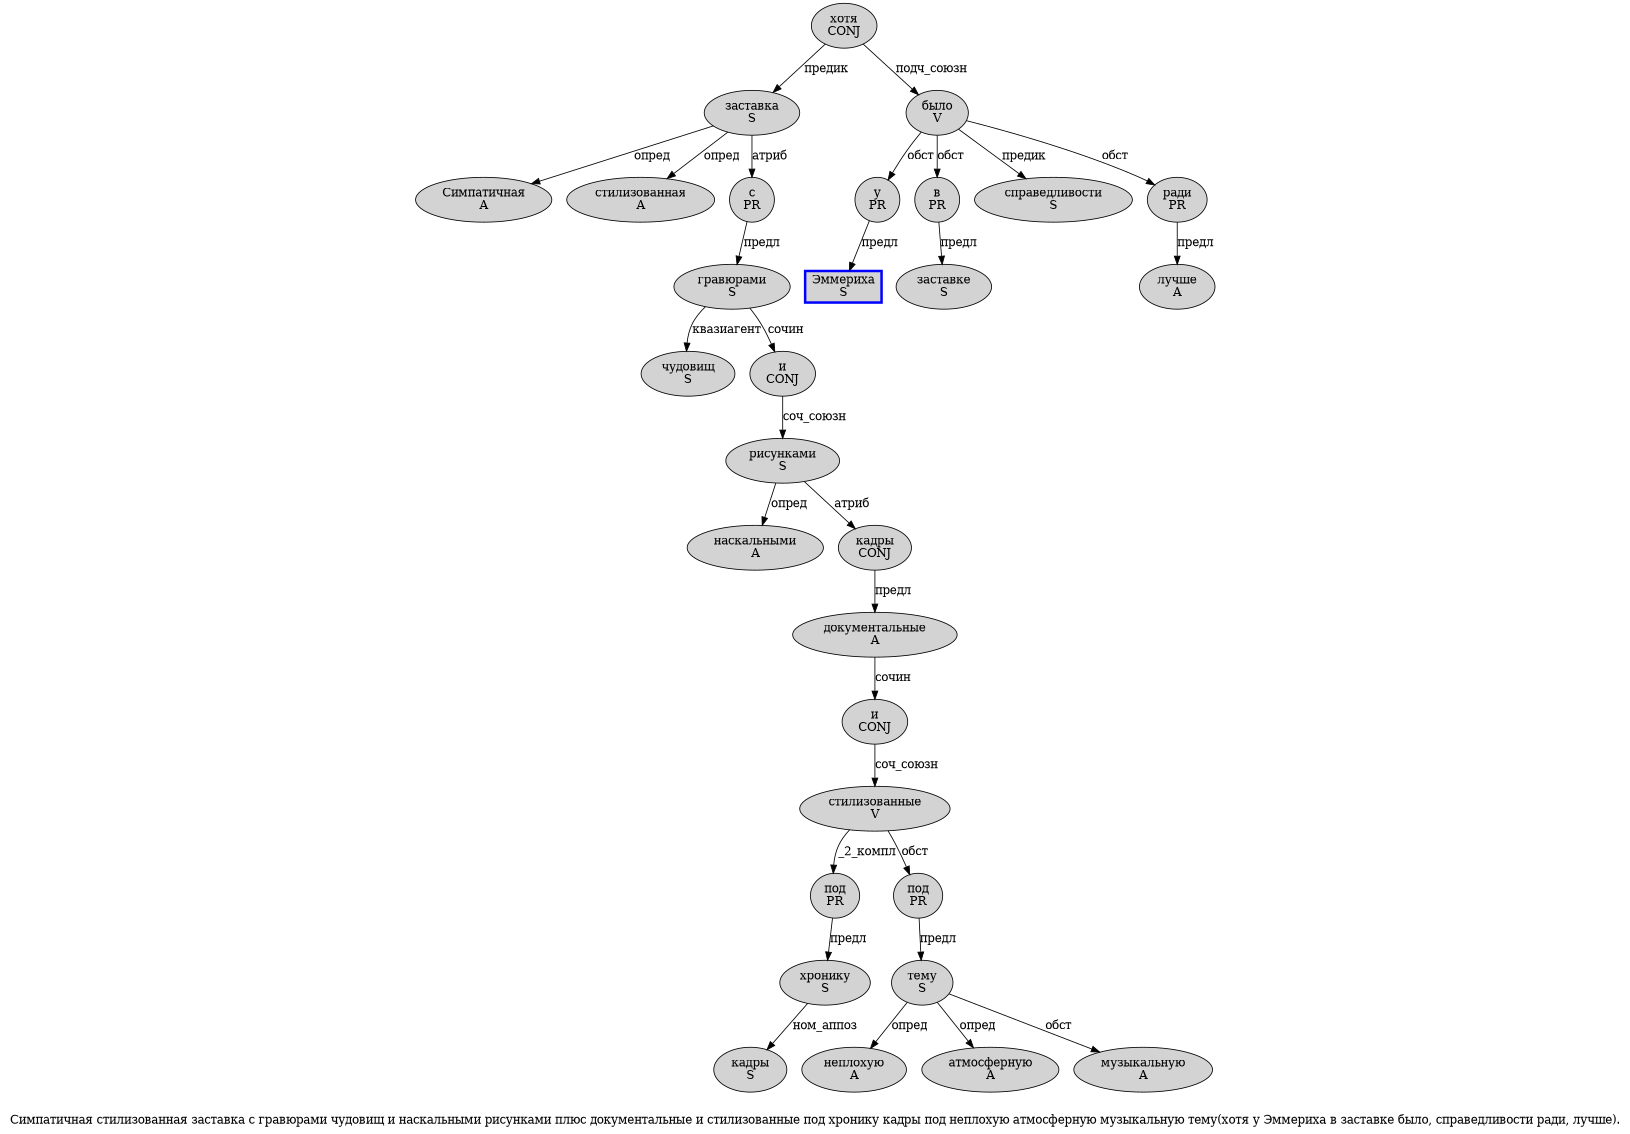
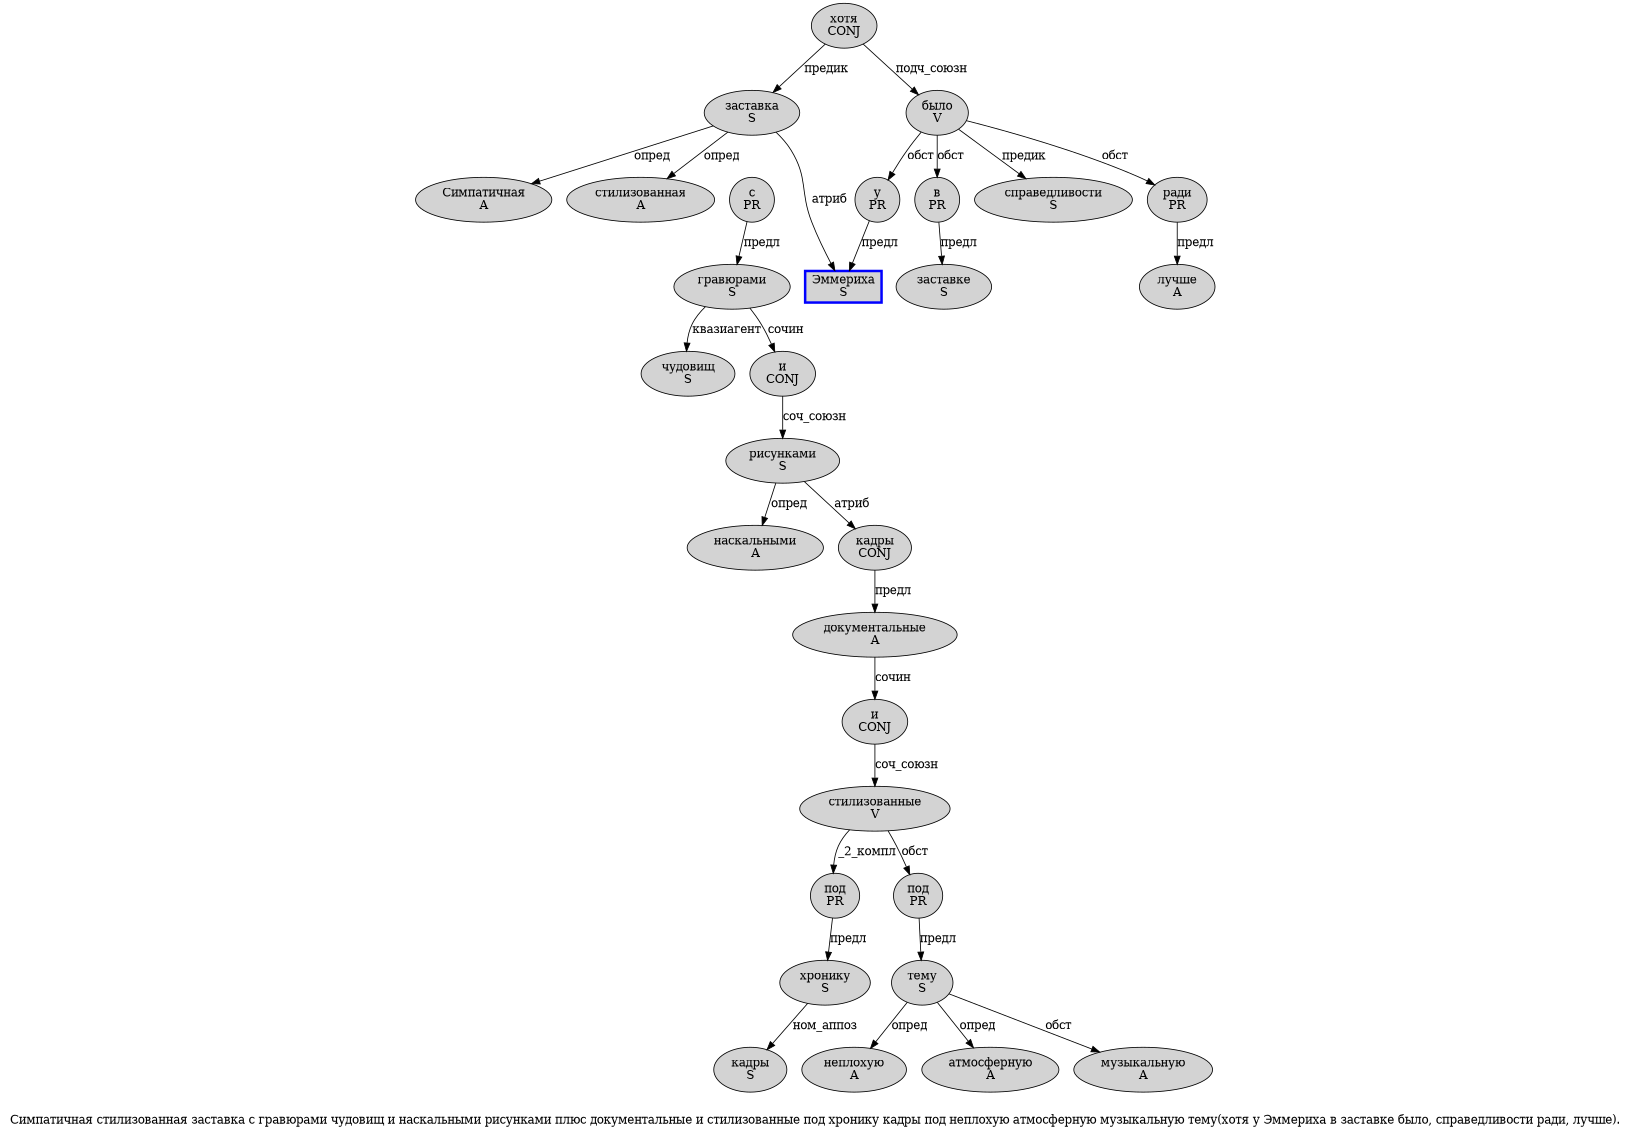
edge "заставка S" -> "с PR": now "заставка S" -> "Эммериха S"
